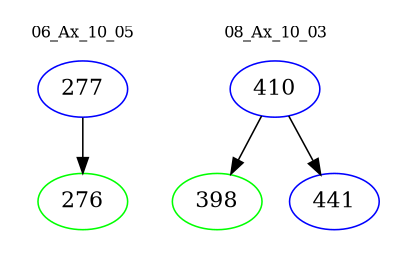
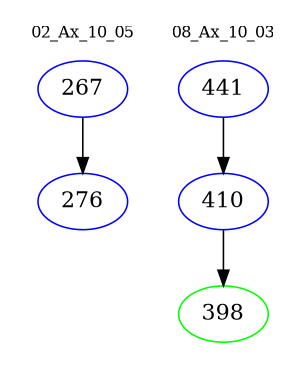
cluster "06_Ax_10_05": label "06_Ax_10_05" -> "02_Ax_10_05"
node "277": label "277" -> "267"
edge "410" -> "441": reversed
node "276": color green -> blue
